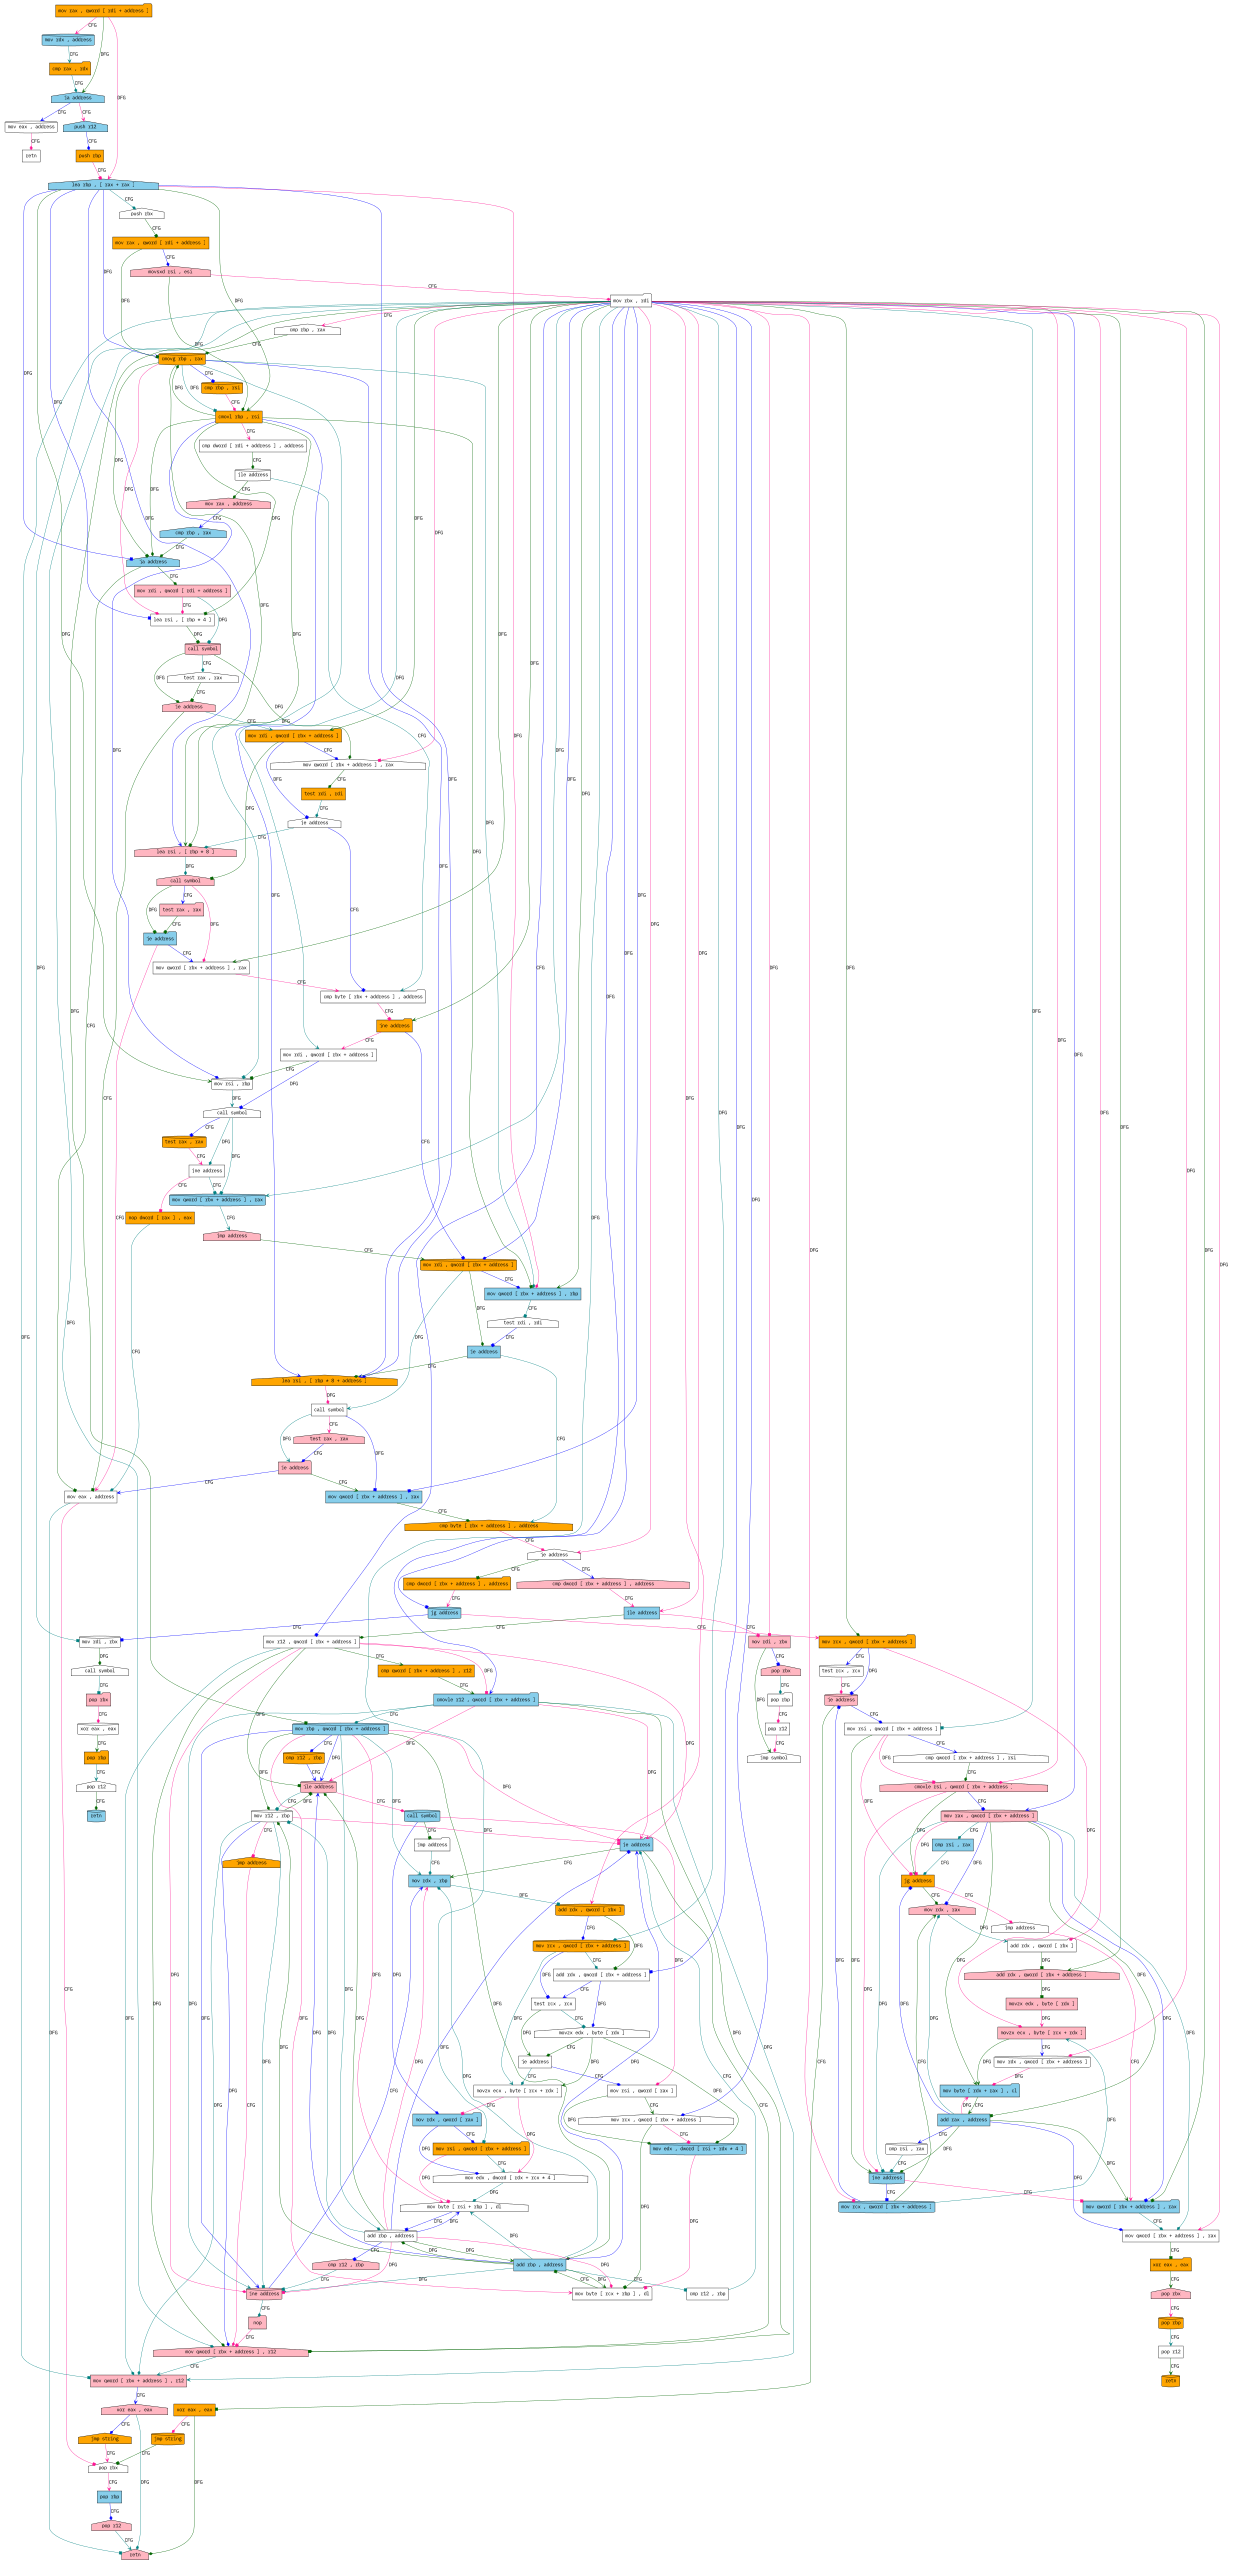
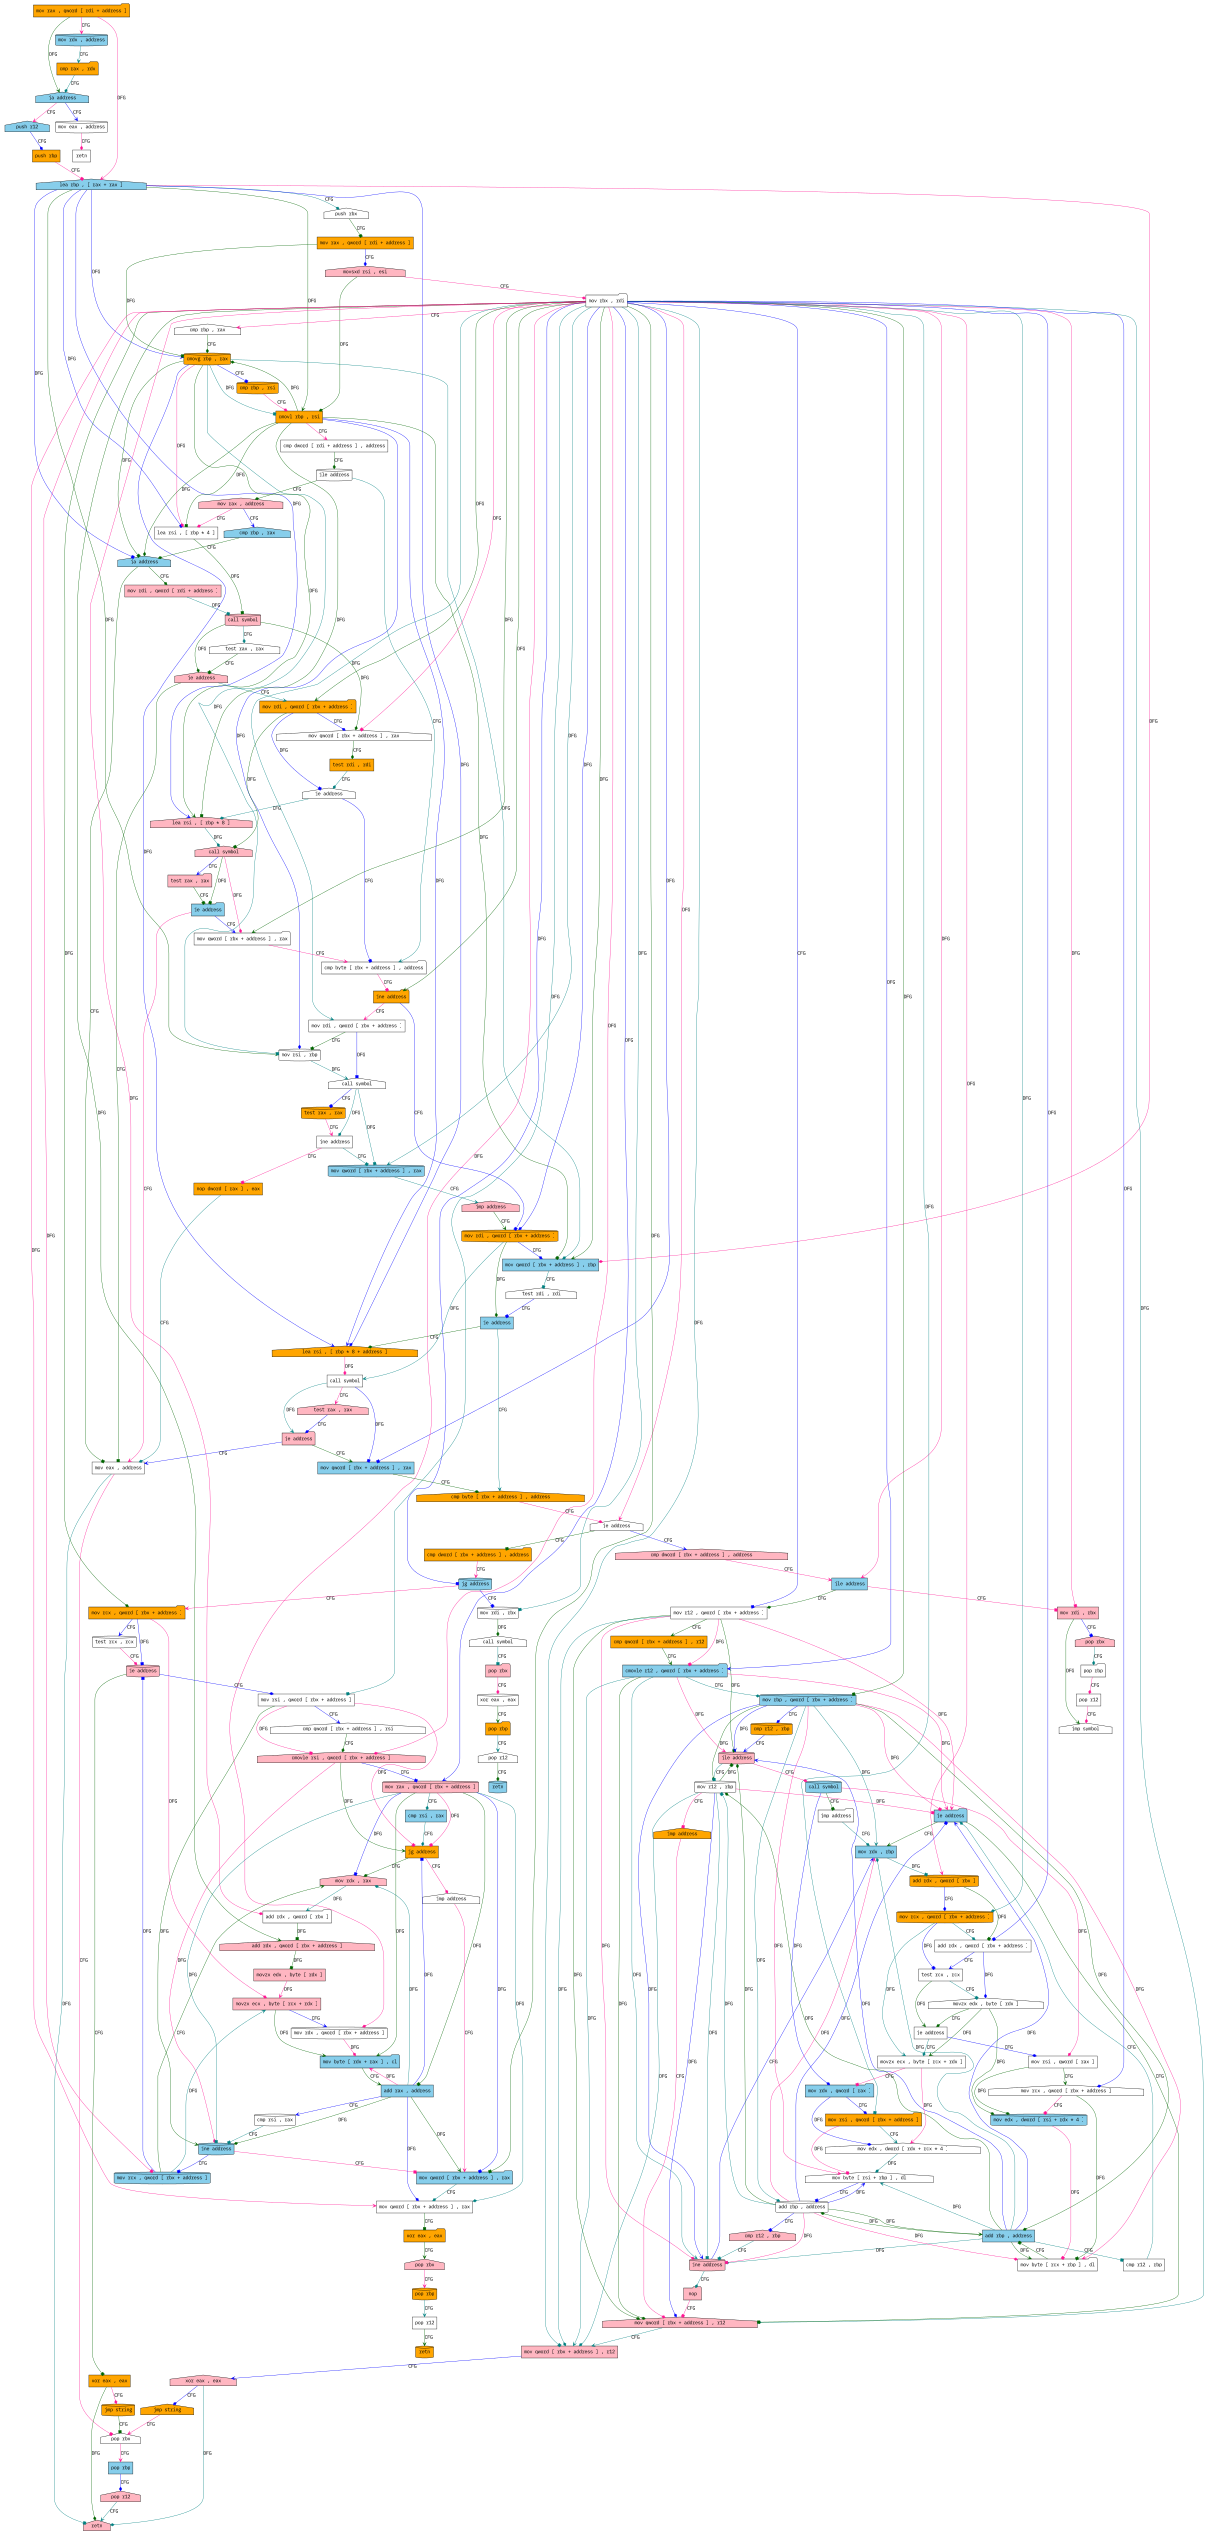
edge "mov rdi , qword [ rdi + address ]" -> "lea rsi , [ rbp * 4 ]": now "mov rax , address" -> "lea rsi , [ rbp * 4 ]"
